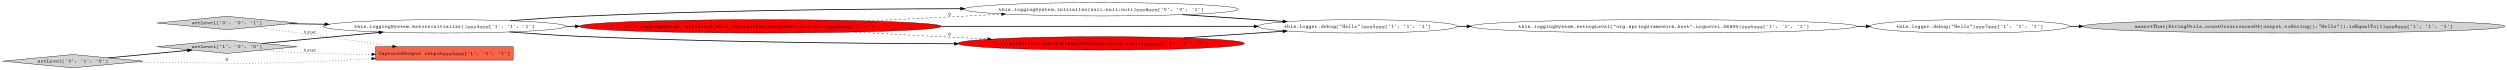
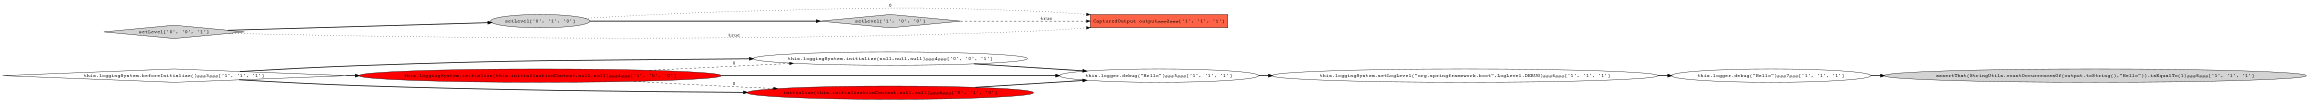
edge "setLevel['0', '0', '1']" -> "this.loggingSystem.beforeInitialize()@@@3@@@['1', '1', '1']": now "setLevel['0', '0', '1']" -> "setLevel['0', '1', '0']"
node "this.loggingSystem.beforeInitialize()@@@3@@@['1', '1', '1']": shape ellipse -> diamond
edge "setLevel['1', '0', '0']" -> "this.loggingSystem.beforeInitialize()@@@3@@@['1', '1', '1']": removed
edge "setLevel['1', '0', '0']" -> "CapturedOutput output@@@2@@@['1', '1', '1']": style dotted -> dashed
node "setLevel['0', '1', '0']": shape diamond -> ellipse
